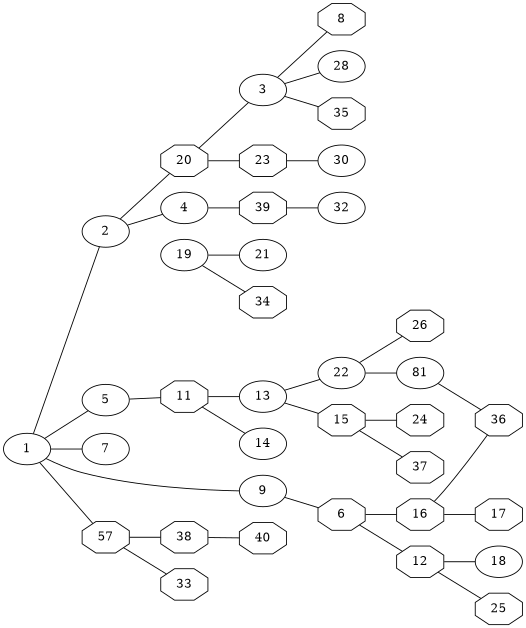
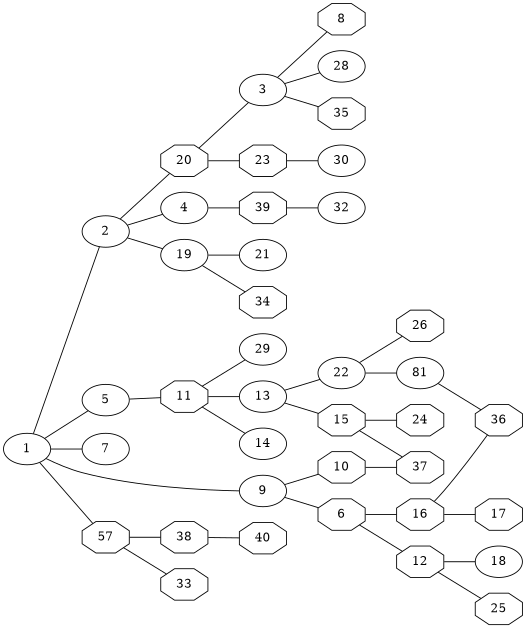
edge "2" -- "19": added
node "29": added
node "10": added
